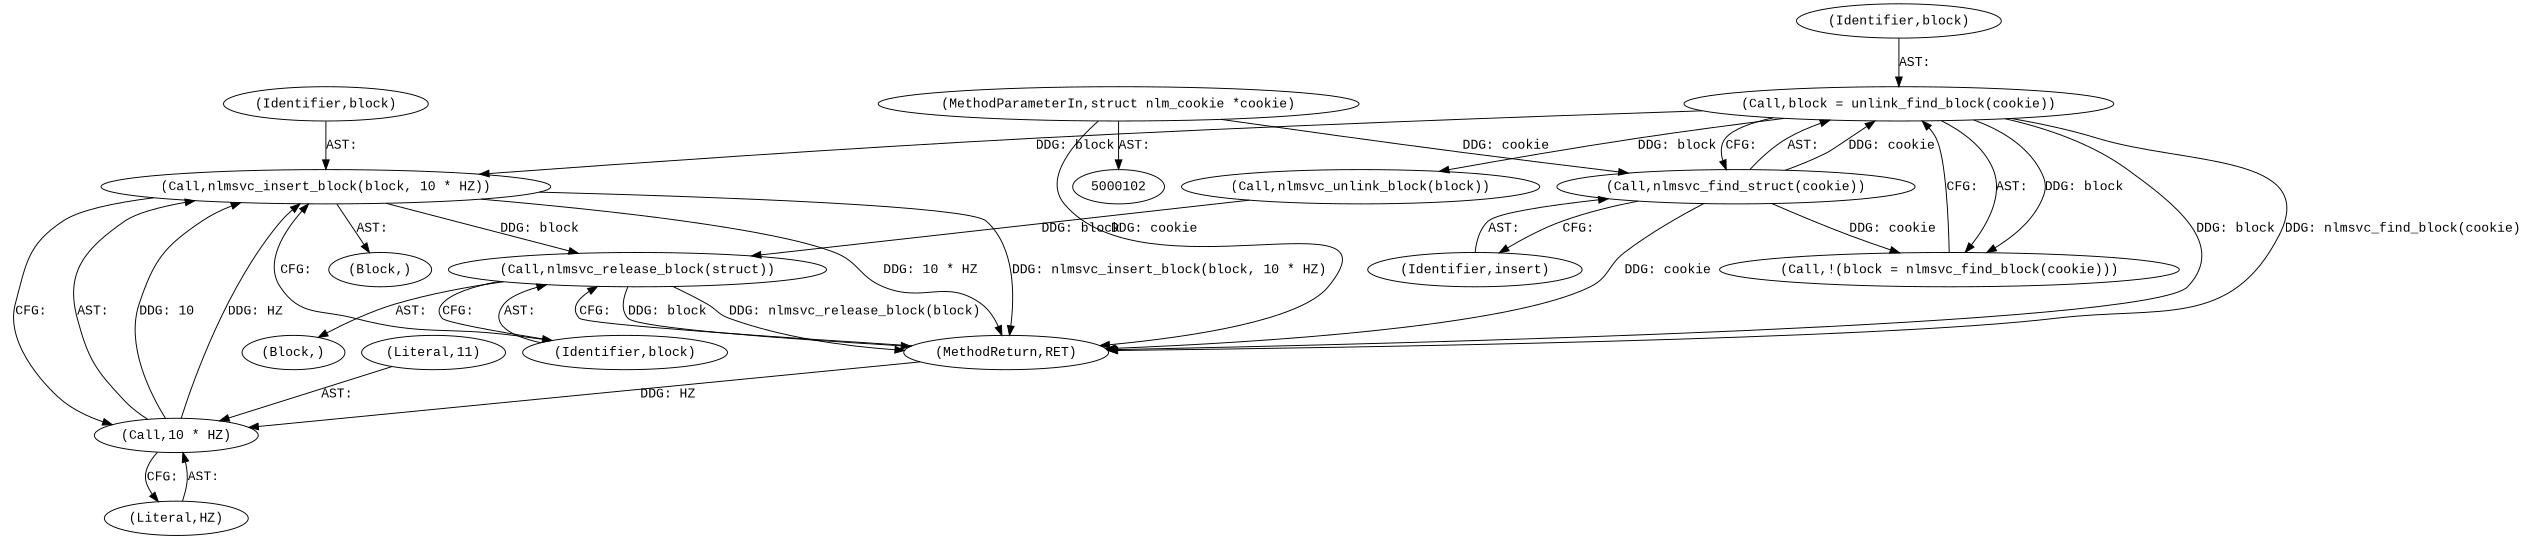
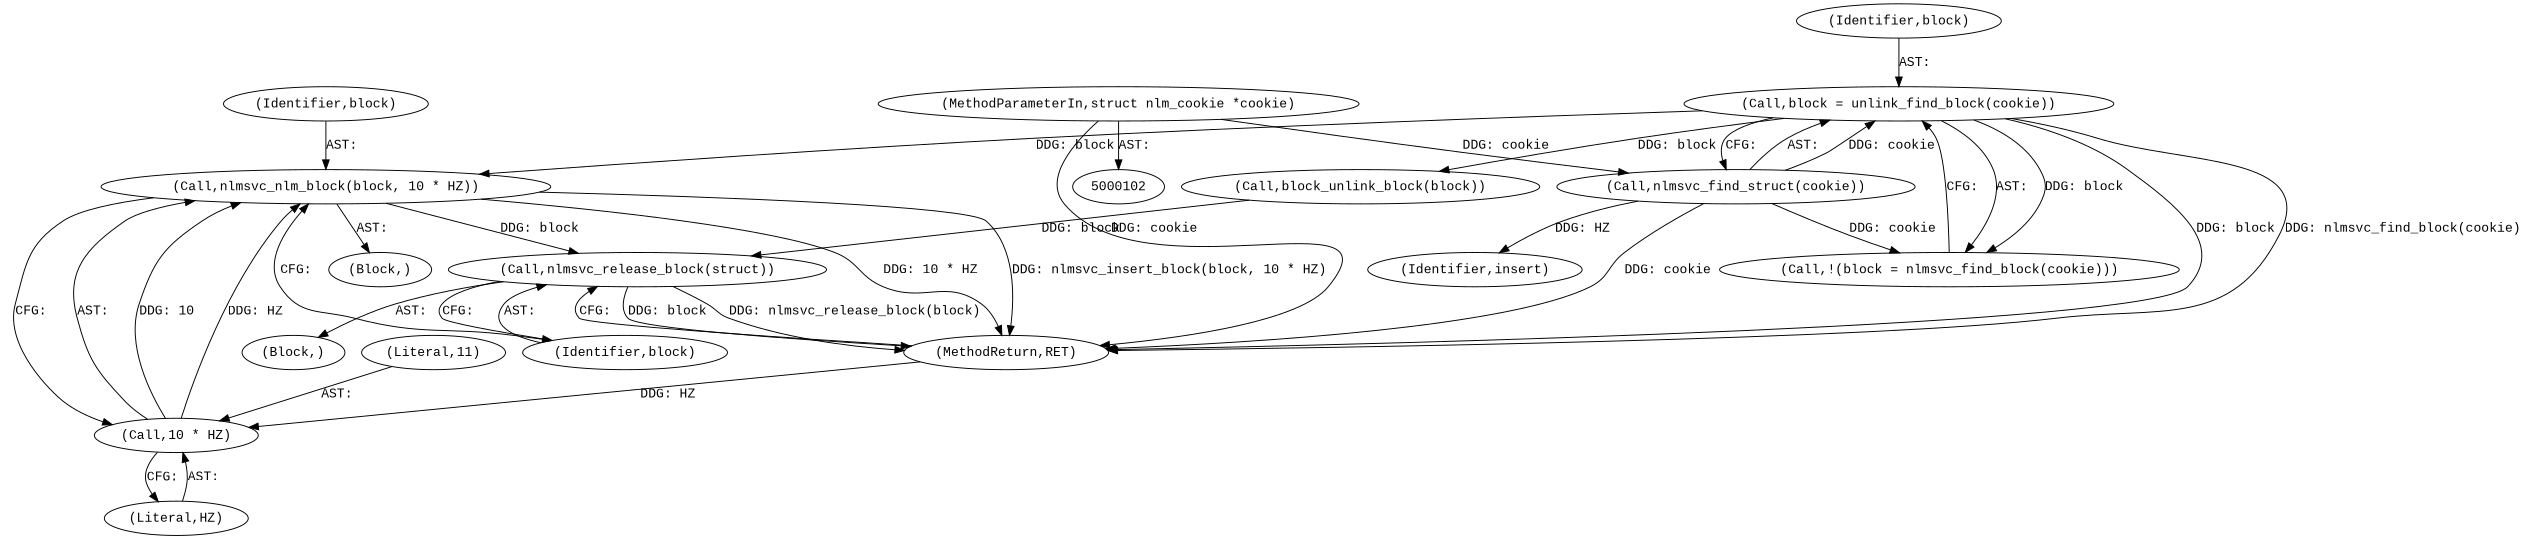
node "(Call,nlmsvc_insert_block(block, 10 * HZ))": label "(Call,nlmsvc_insert_block(block, 10 * HZ))" -> "(Call,nlmsvc_nlm_block(block, 10 * HZ))"
node "(Call,nlmsvc_unlink_block(block))": label "(Call,nlmsvc_unlink_block(block))" -> "(Call,block_unlink_block(block))"
edge "(Identifier,insert)" -> "(Call,nlmsvc_find_struct(cookie))": removed, label "AST:"
edge "(Call,nlmsvc_find_struct(cookie))" -> "(Identifier,insert)": label "CFG: " -> "DDG: HZ"
